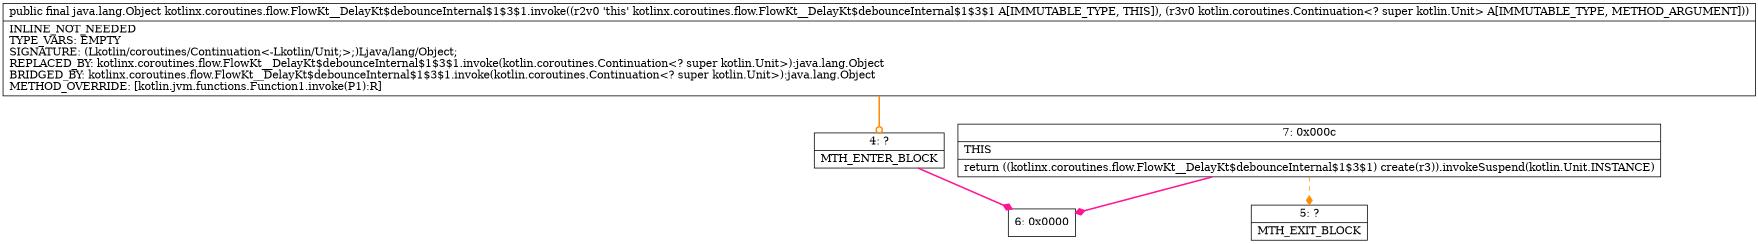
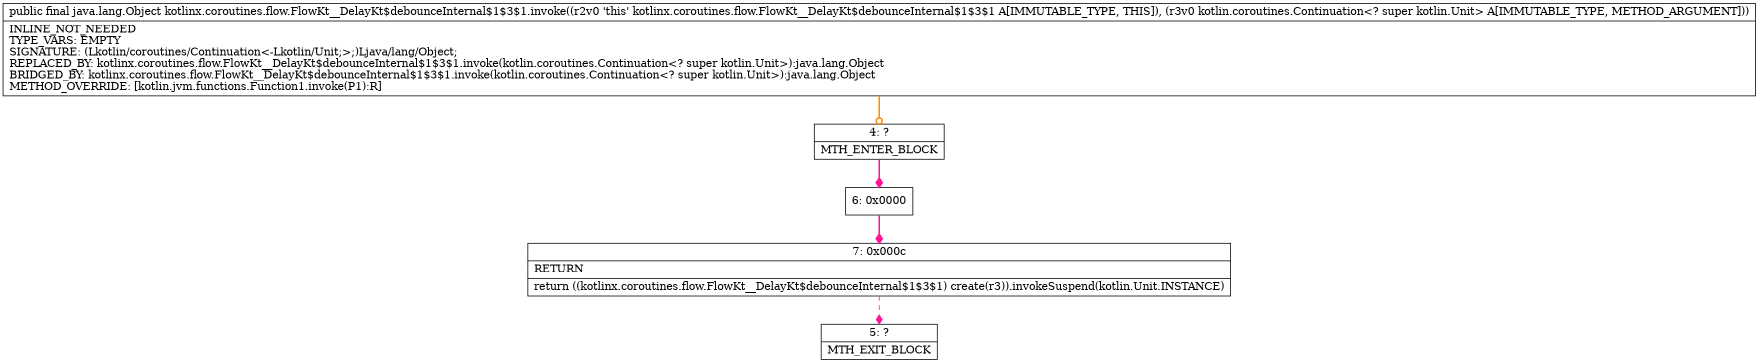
node "7: 0x000c": text "THIS" -> "RETURN"
edge "7: 0x000c" -> "5: ?": color darkorange -> deeppink
edge "7: 0x000c" -> "6: 0x0000": reversed
